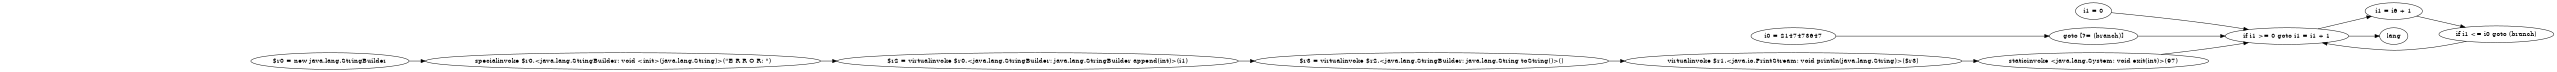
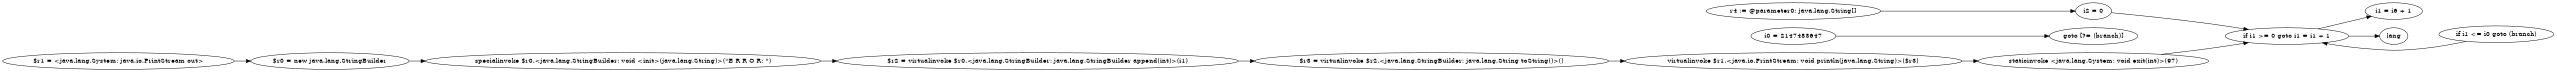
node "r4 := @parameter0: java.lang.String[]": added
node "i1 = 0": label "i1 = 0" -> "i2 = 0"
edge "i1 = i6 + 1" -> "if i1 <= i0 goto (branch)": removed
node "i0 = 2147473647": label "i0 = 2147473647" -> "i0 = 2147483647"
edge "goto [?= (branch)]" -> "if i1 >= 0 goto i1 = i1 + 1": removed
node "$r1 = <java.lang.System: java.io.PrintStream out>": added
